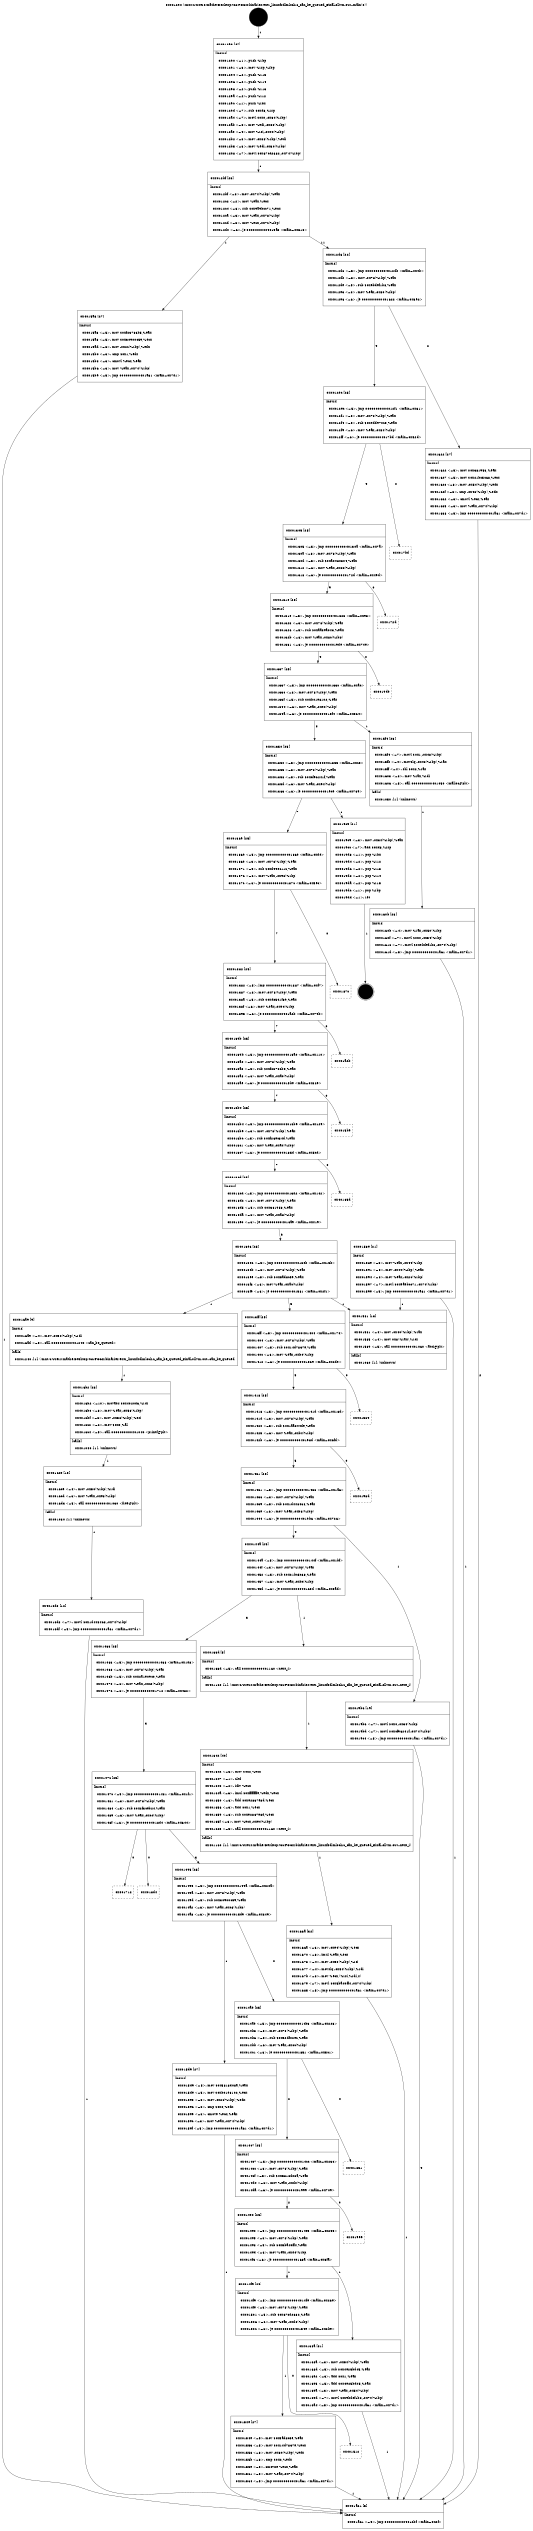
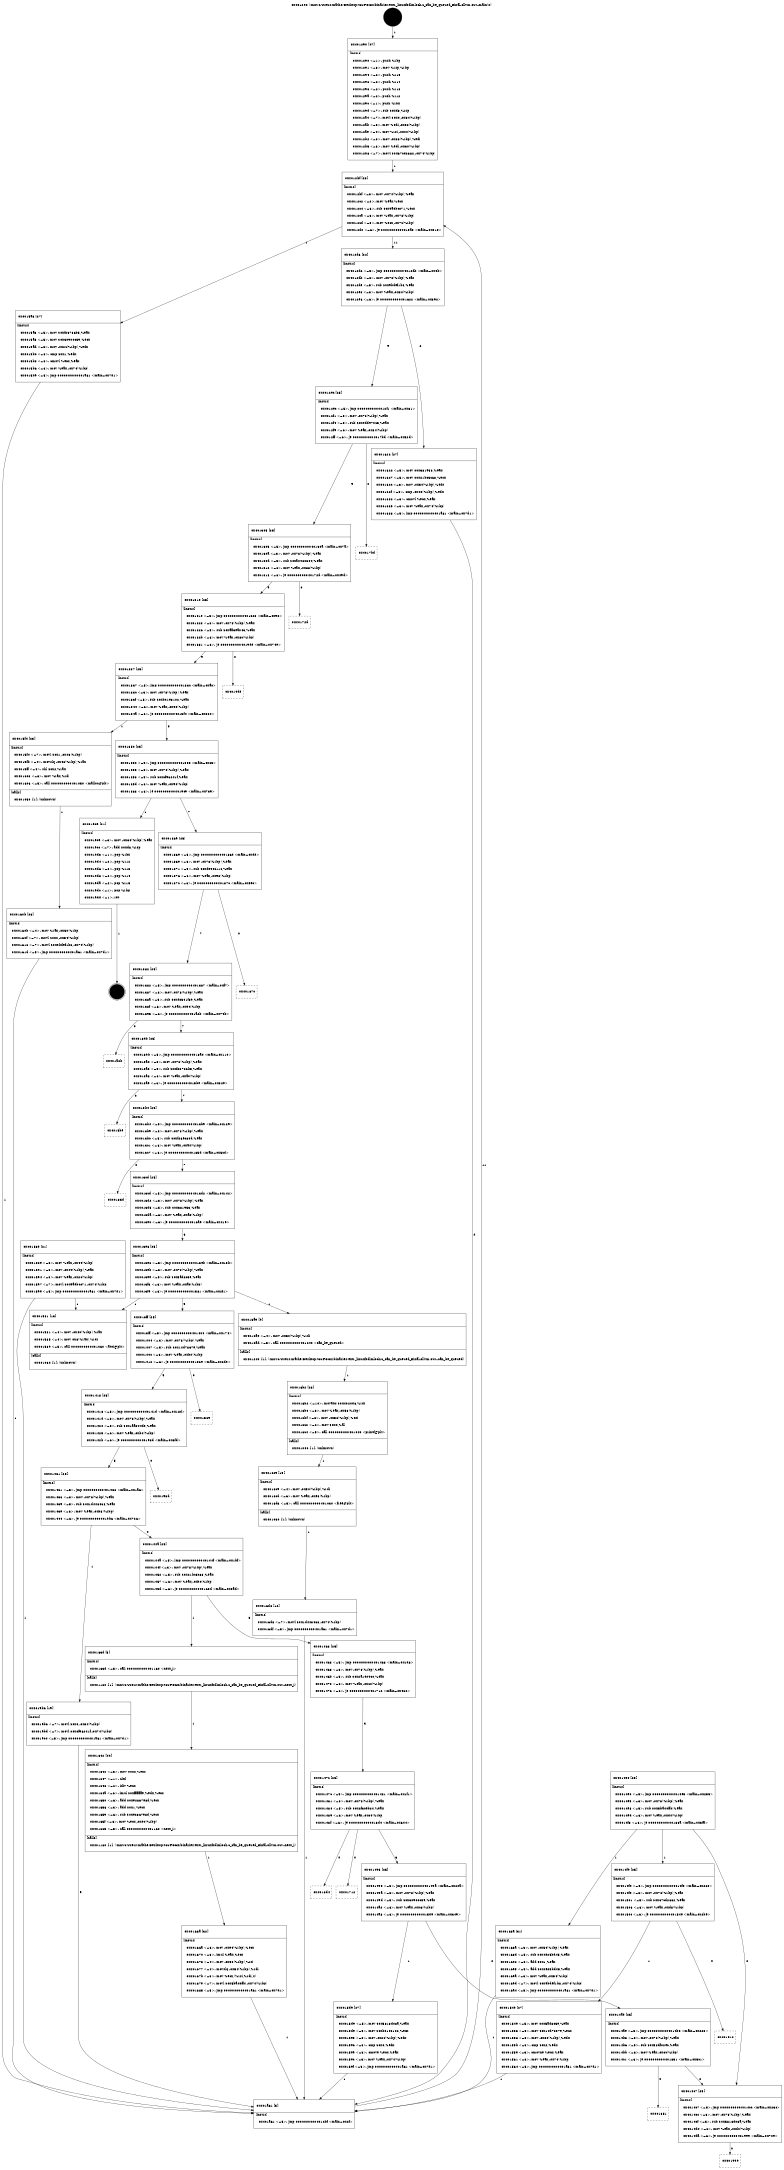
edge "0x401a61 [5]" -> "0x4012bf [23]": added, label "11"
edge "0x4014c7 [25]" -> "0x4014e0 [25]": reversed
